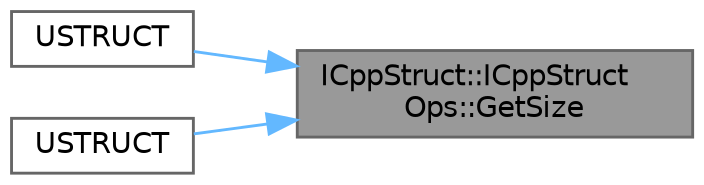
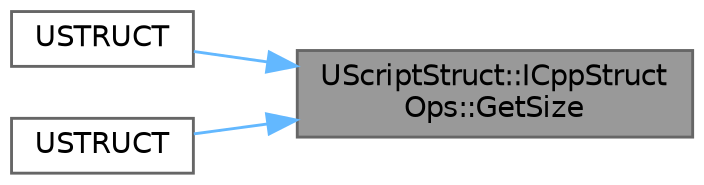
node "ICppStruct::ICppStruct Ops::GetSize": label "ICppStruct::ICppStruct Ops::GetSize" -> "UScriptStruct::ICppStruct Ops::GetSize"
